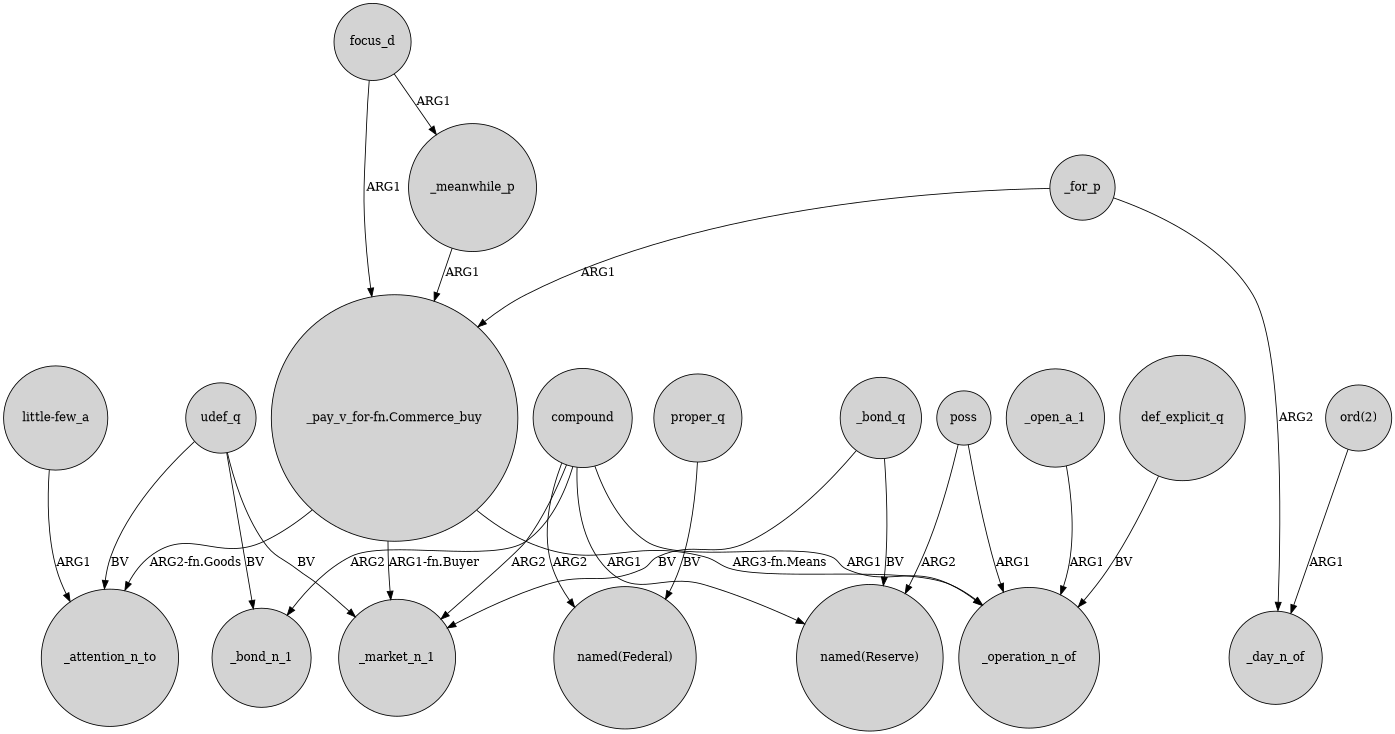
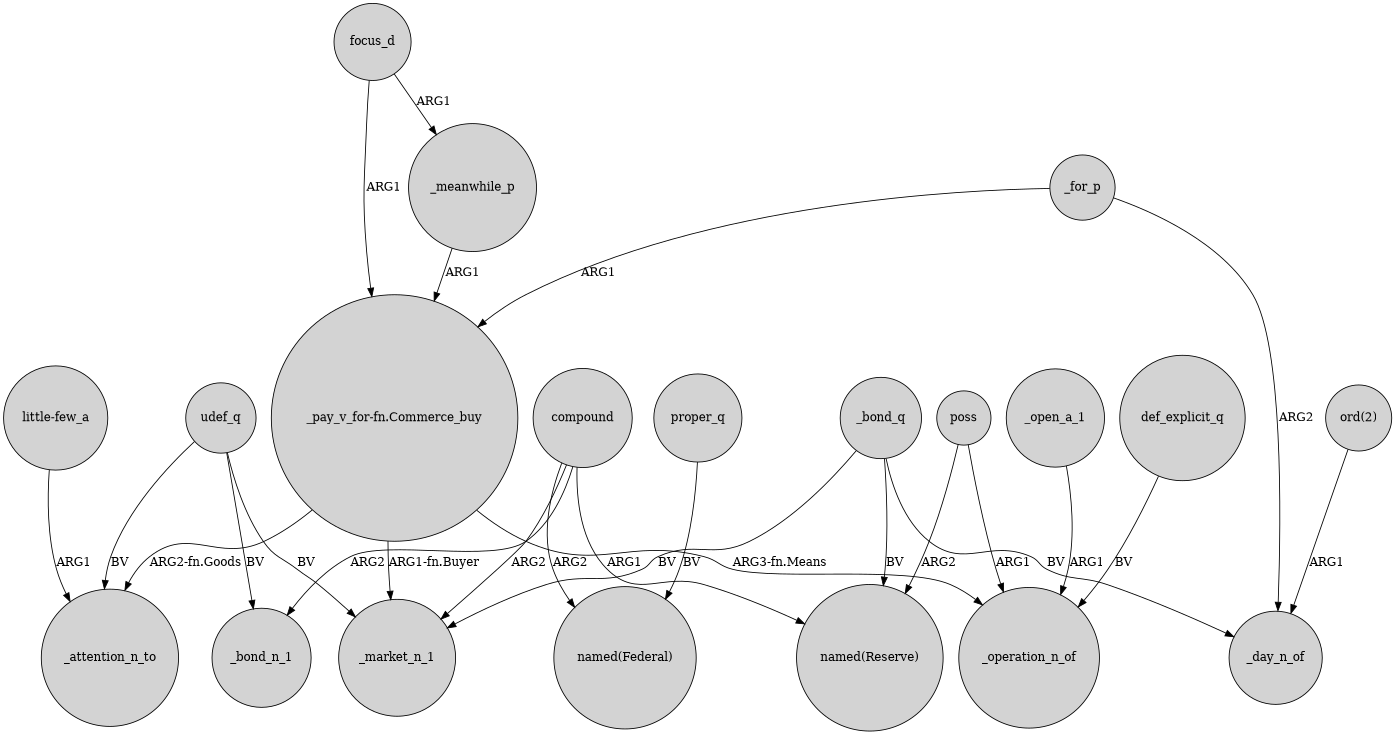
edge "compound" -> "_operation_n_of": removed, label "ARG1"
edge "_bond_q" -> "_day_n_of": added, label "BV"
